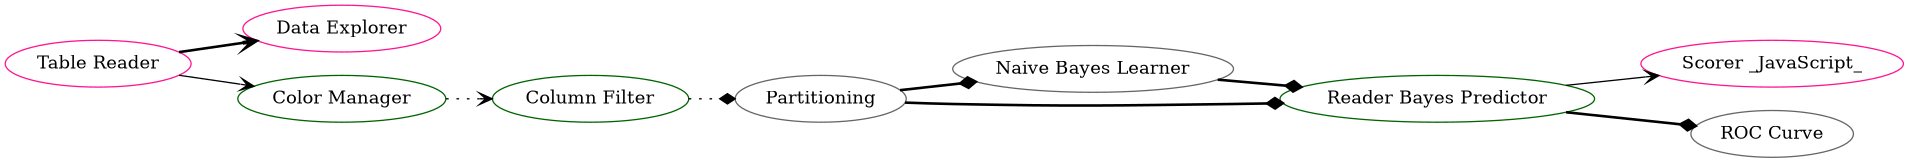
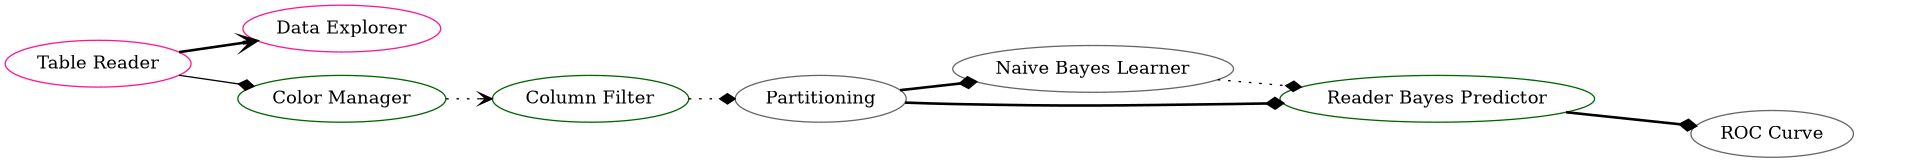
node "Scorer _JavaScript_": removed
edge "Table Reader" -> "Color Manager": arrowhead vee -> diamond
edge "Naive Bayes Learner" -> "Reader Bayes Predictor": style bold -> dotted
